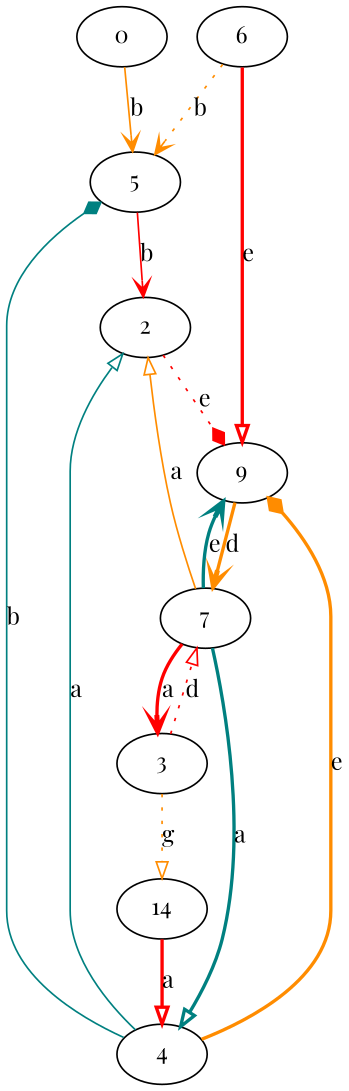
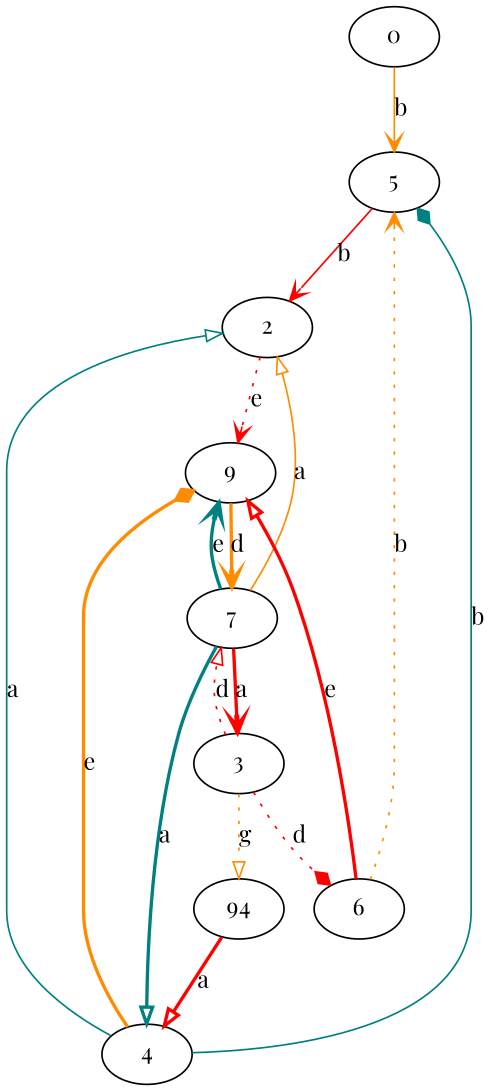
edge "2" -> "9": arrowhead diamond -> vee
edge "3" -> "6": added, label "d"
node "14": label "14" -> "94"
